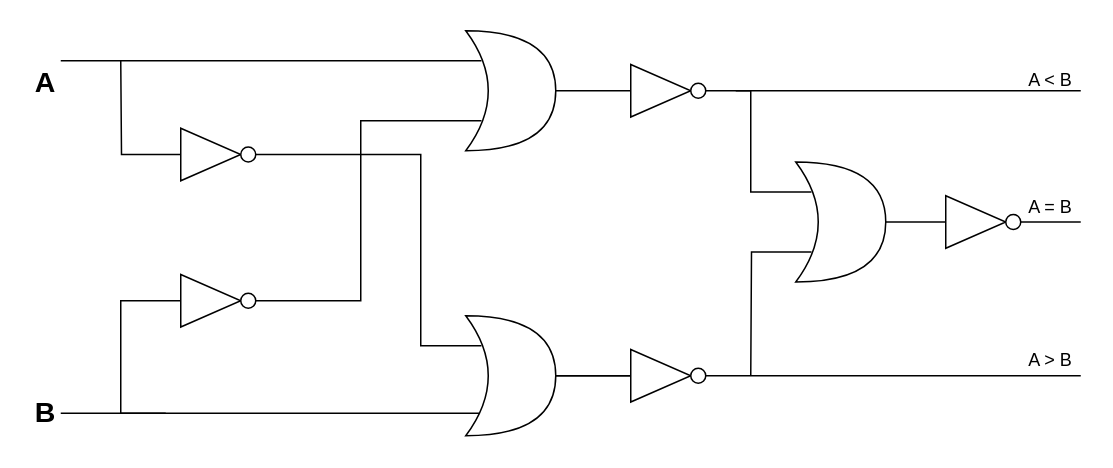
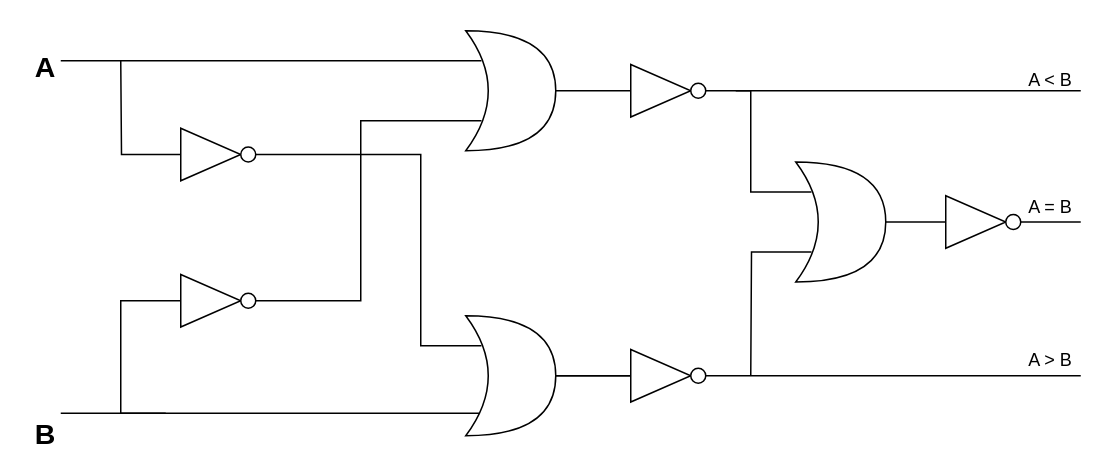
node "A": moved (46, 83) -> (46, 68)
node "B": moved (46, 413) -> (46, 436)
